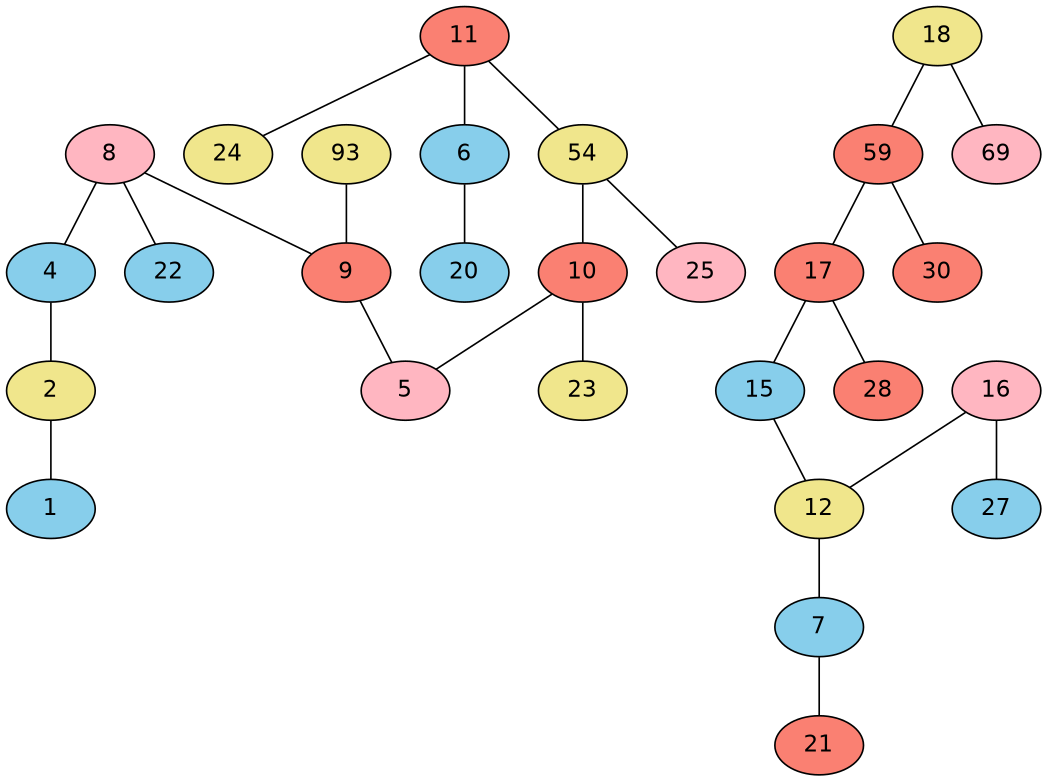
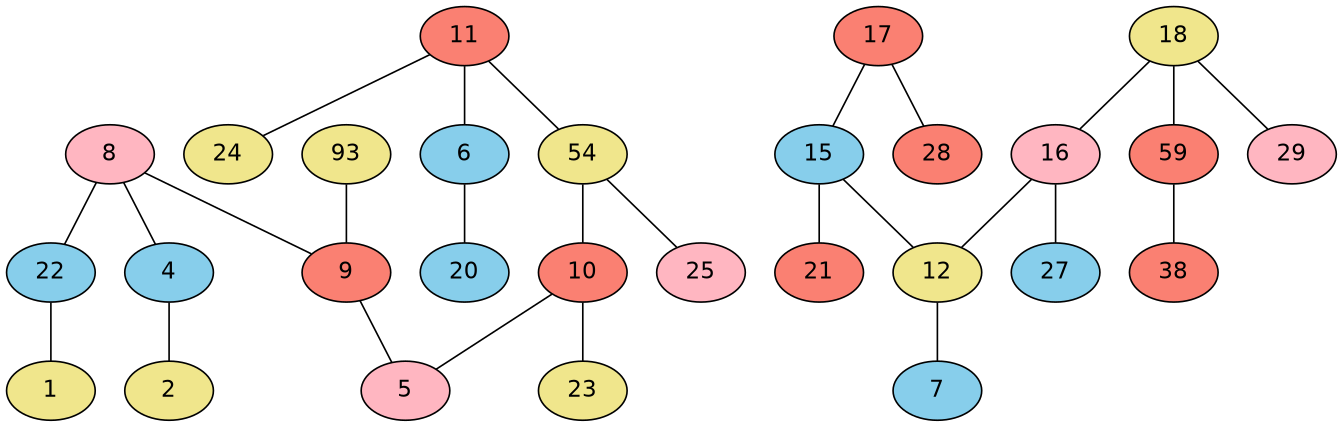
edge "18" -- "16": added
node "69": label "69" -> "29"
edge "59" -- "17": removed
node "30": label "30" -> "38"
edge "2" -- "1": now "22" -- "1"
node "1": fillcolor skyblue -> khaki
edge "7" -- "21": now "15" -- "21"
